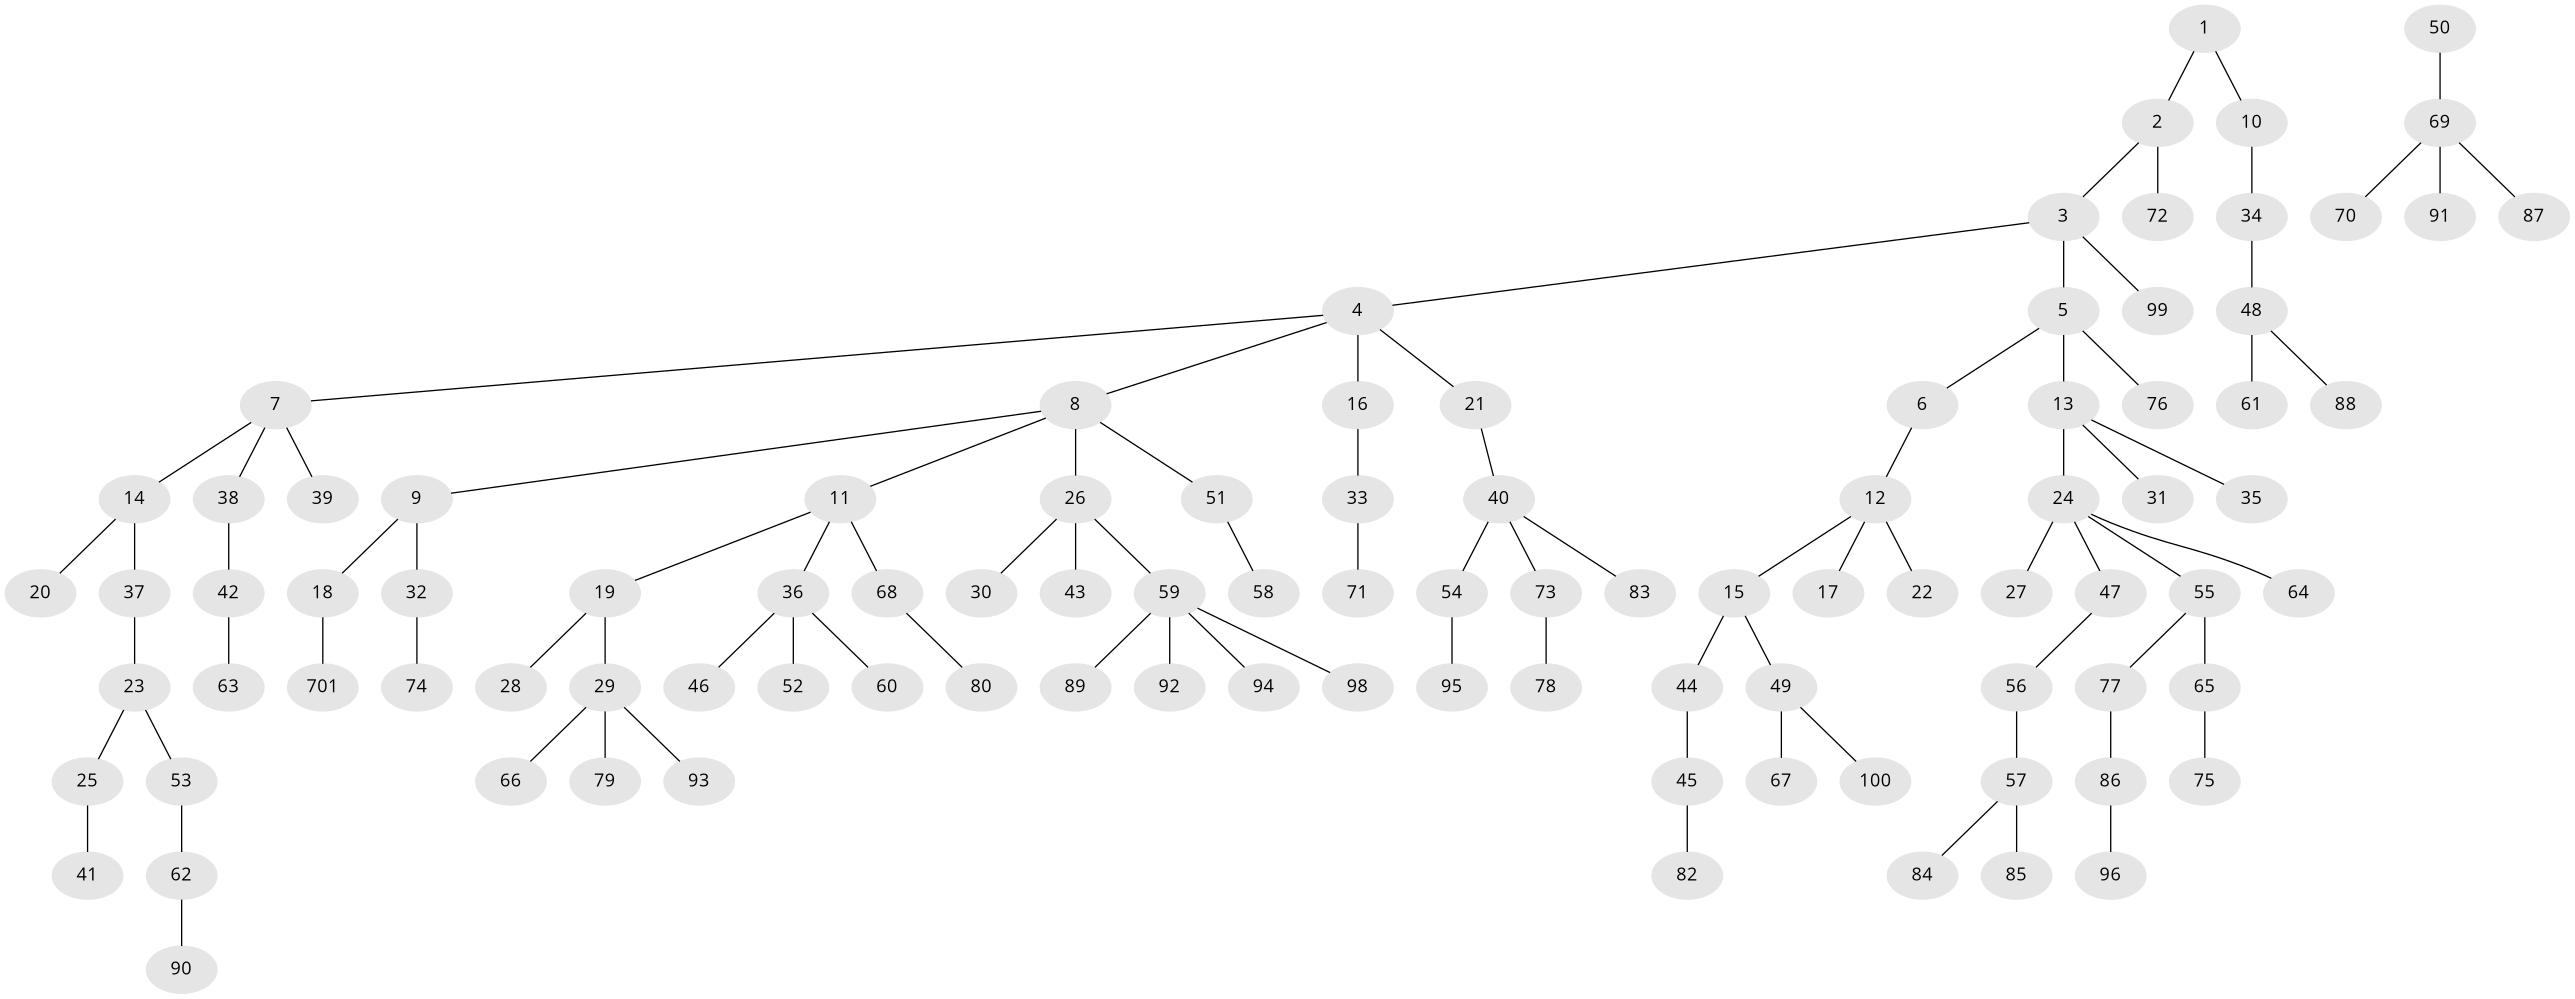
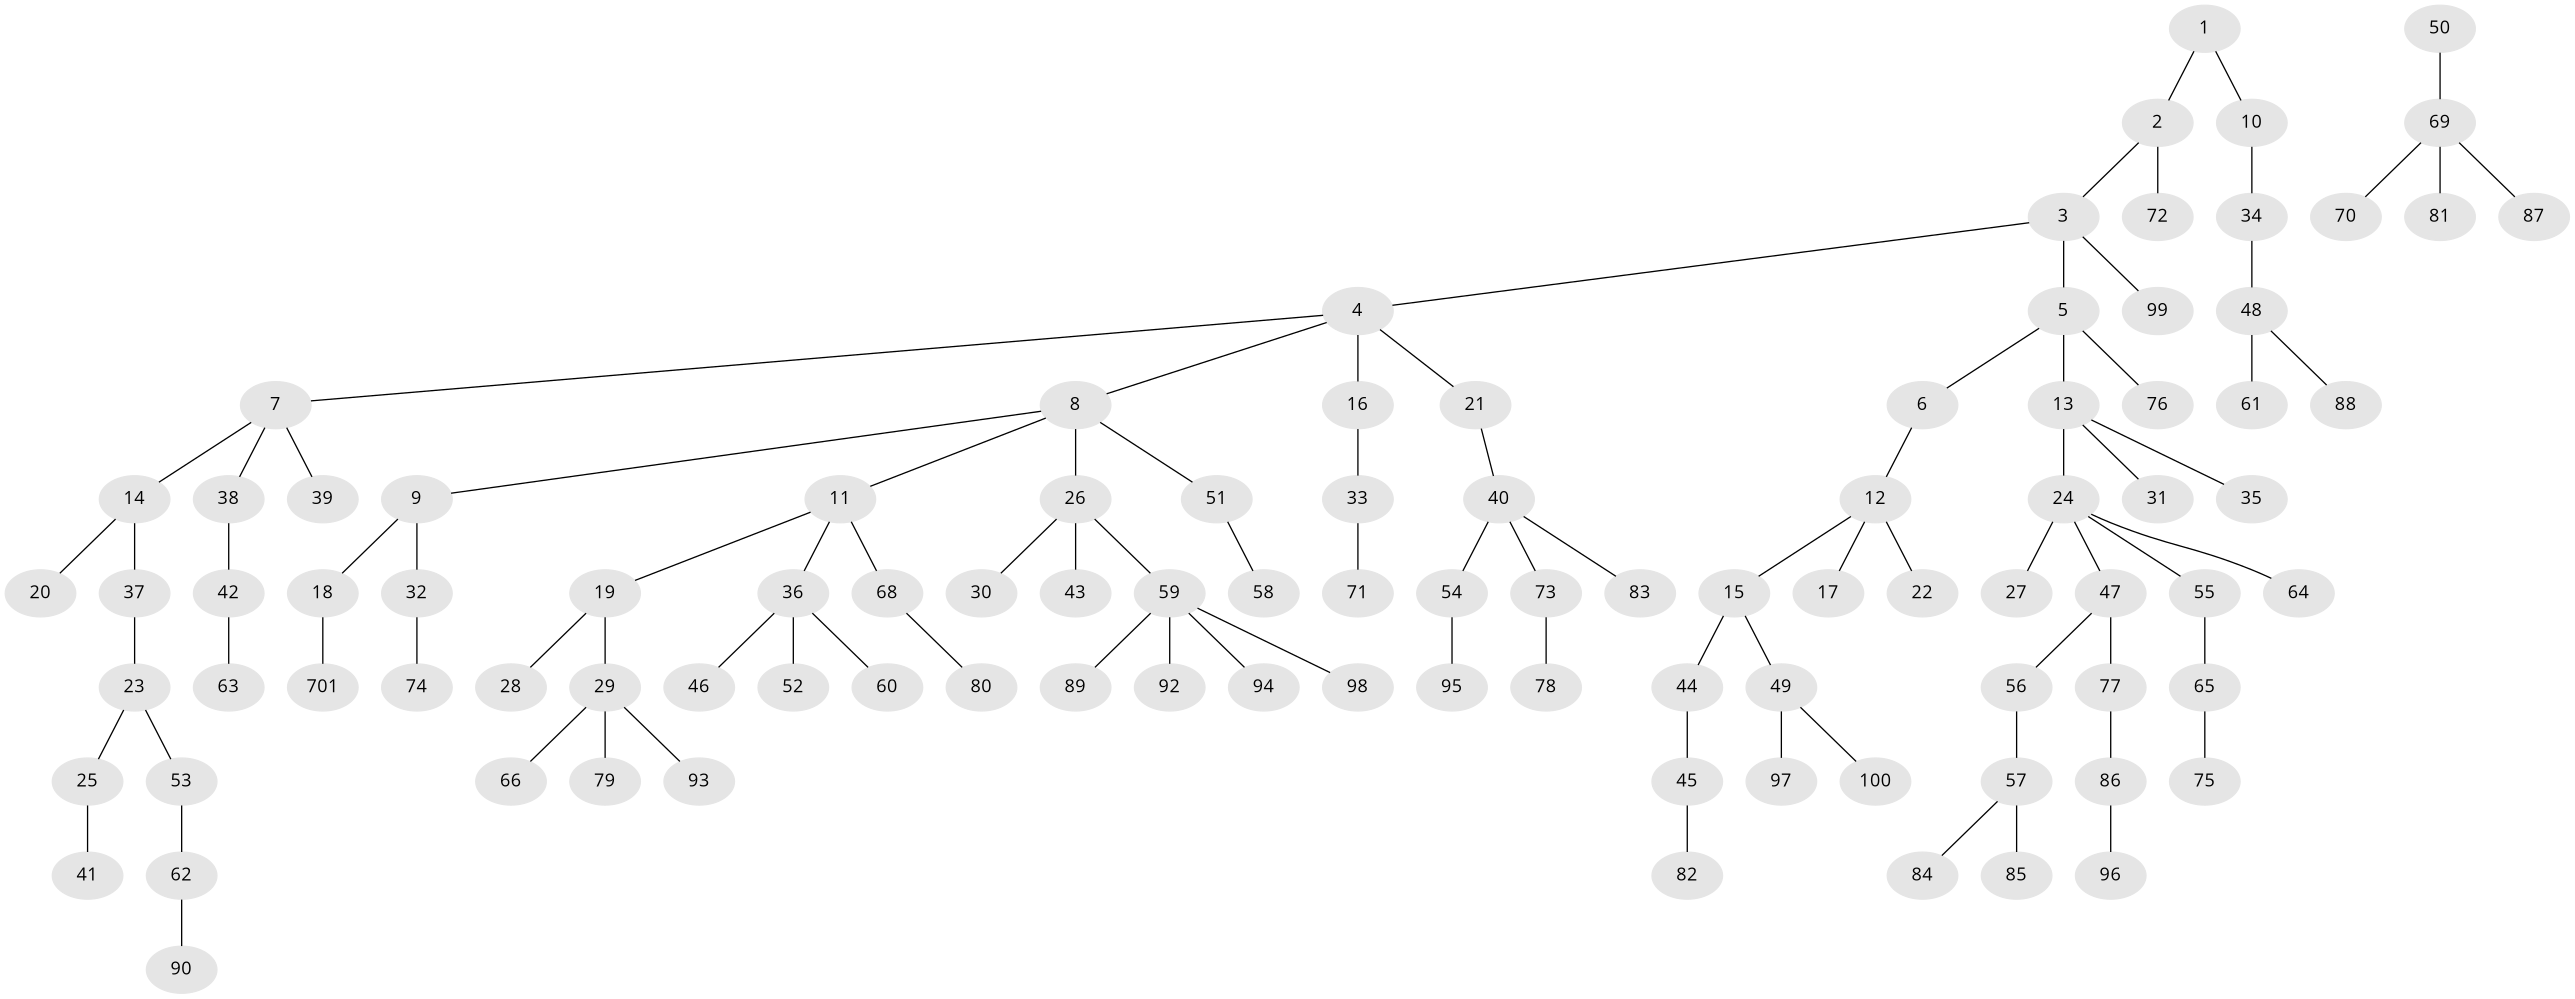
node "91": label "91" -> "81"
edge "55" -- "77": now "47" -- "77"
node "67": label "67" -> "97"
